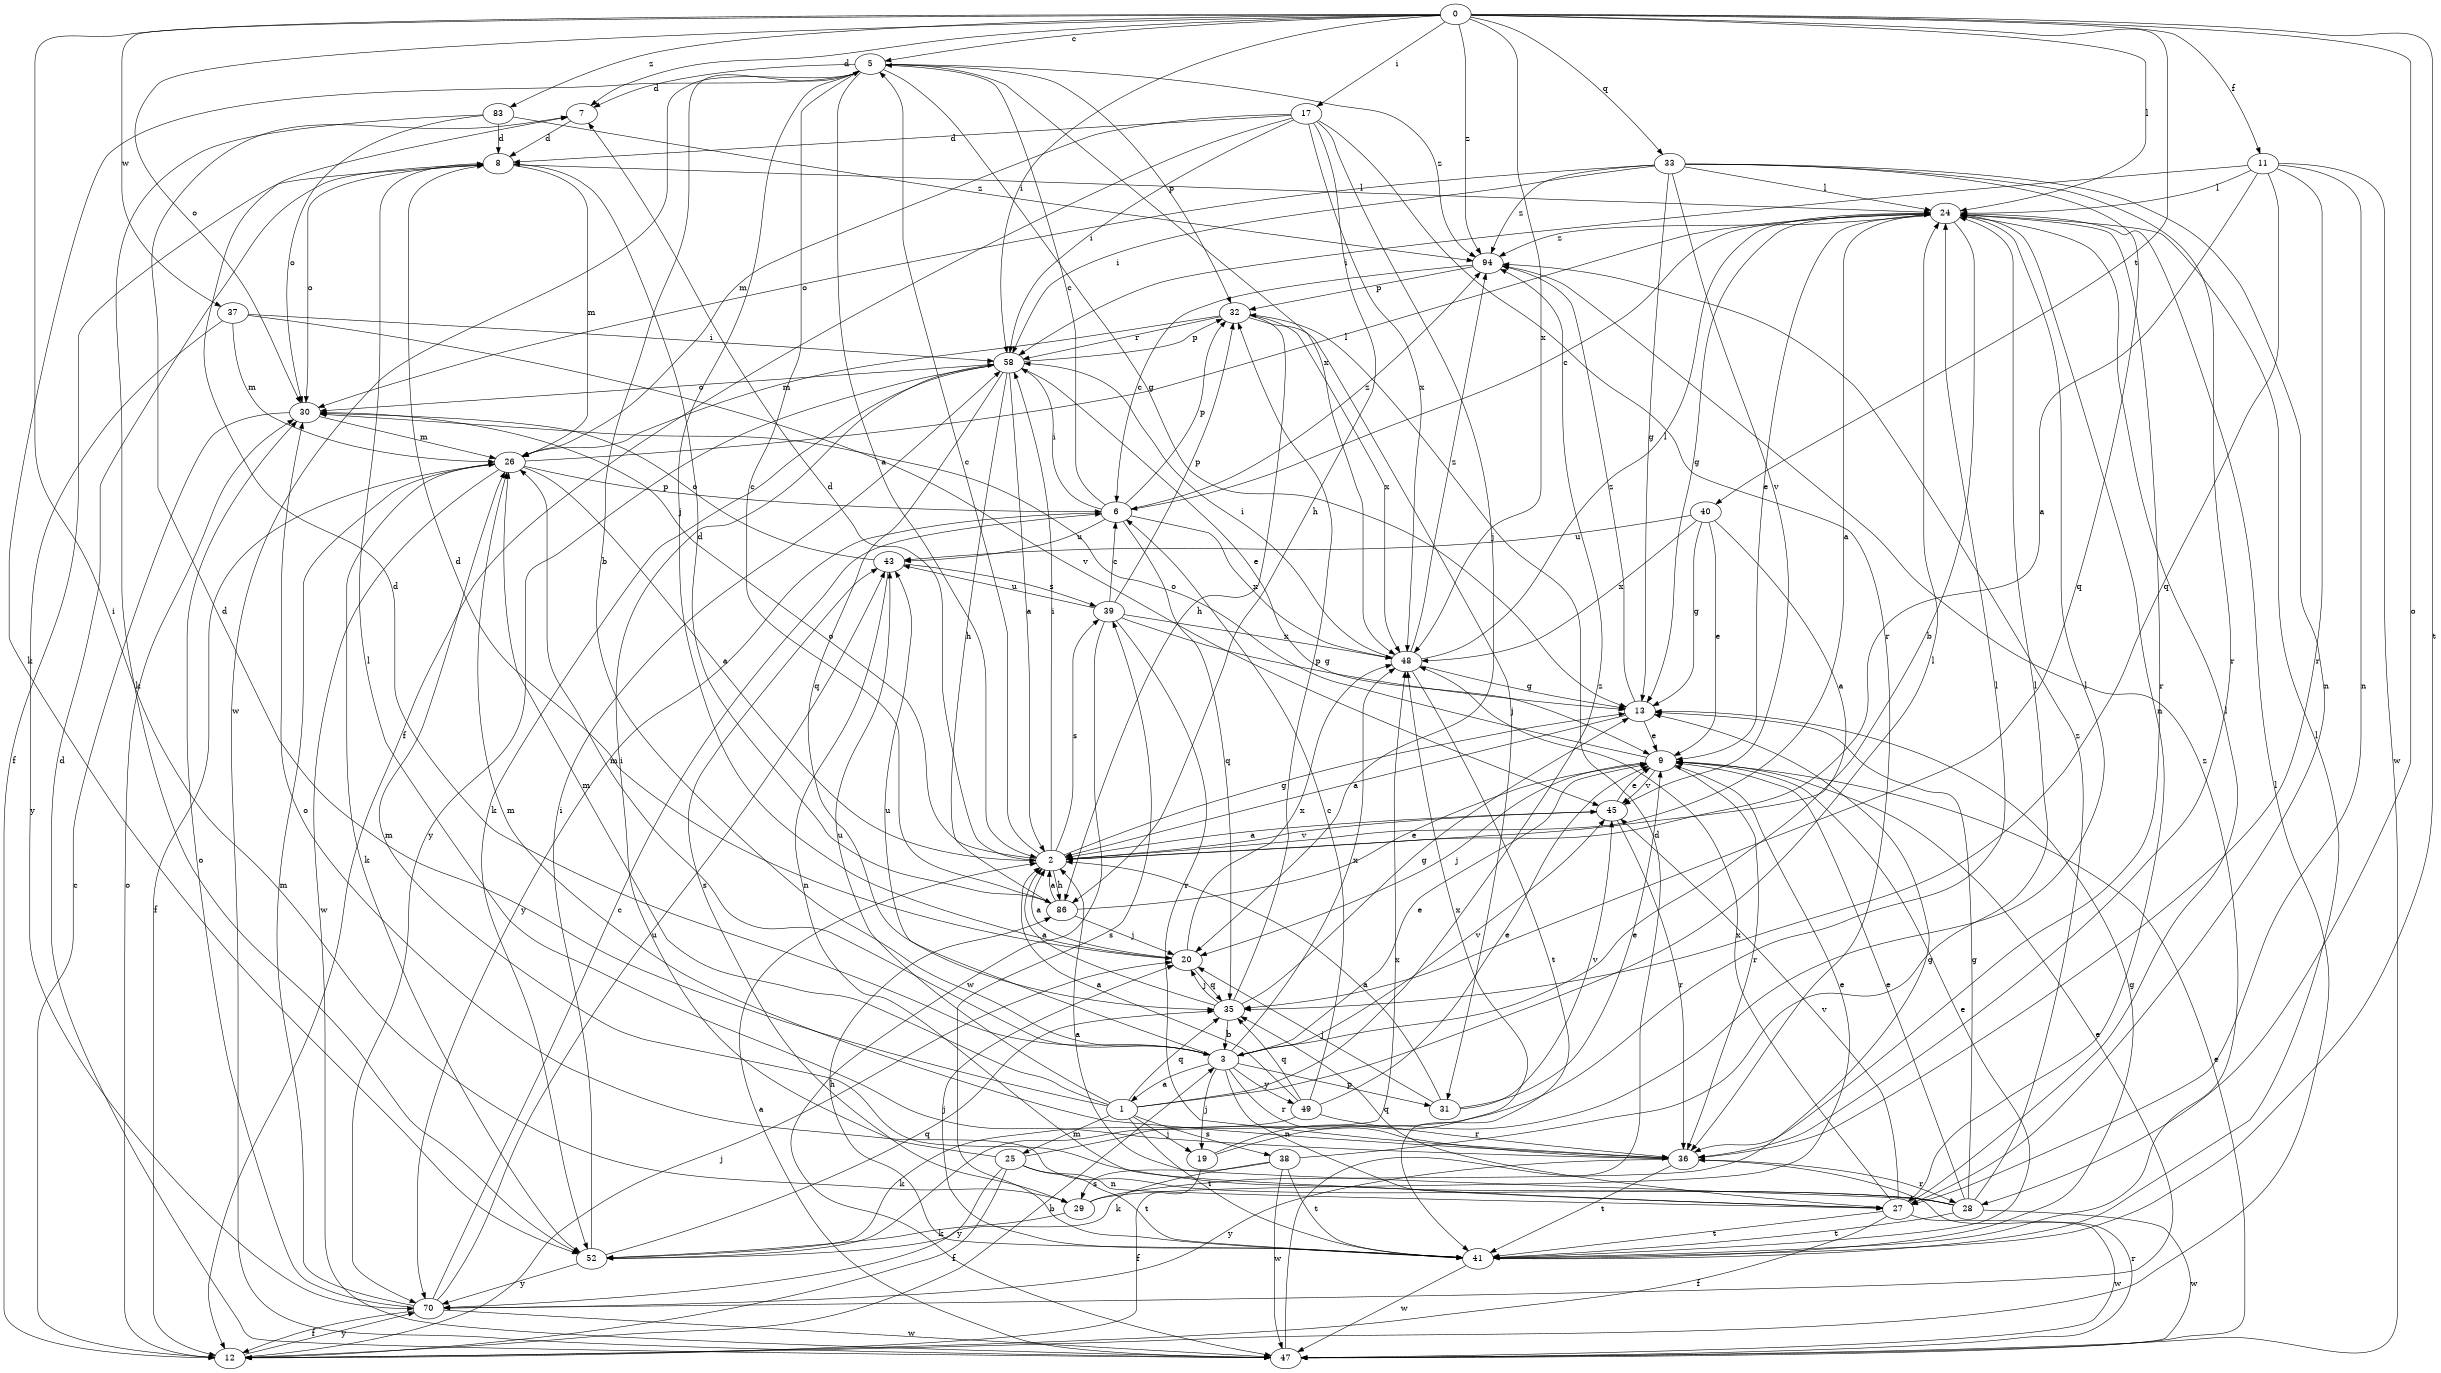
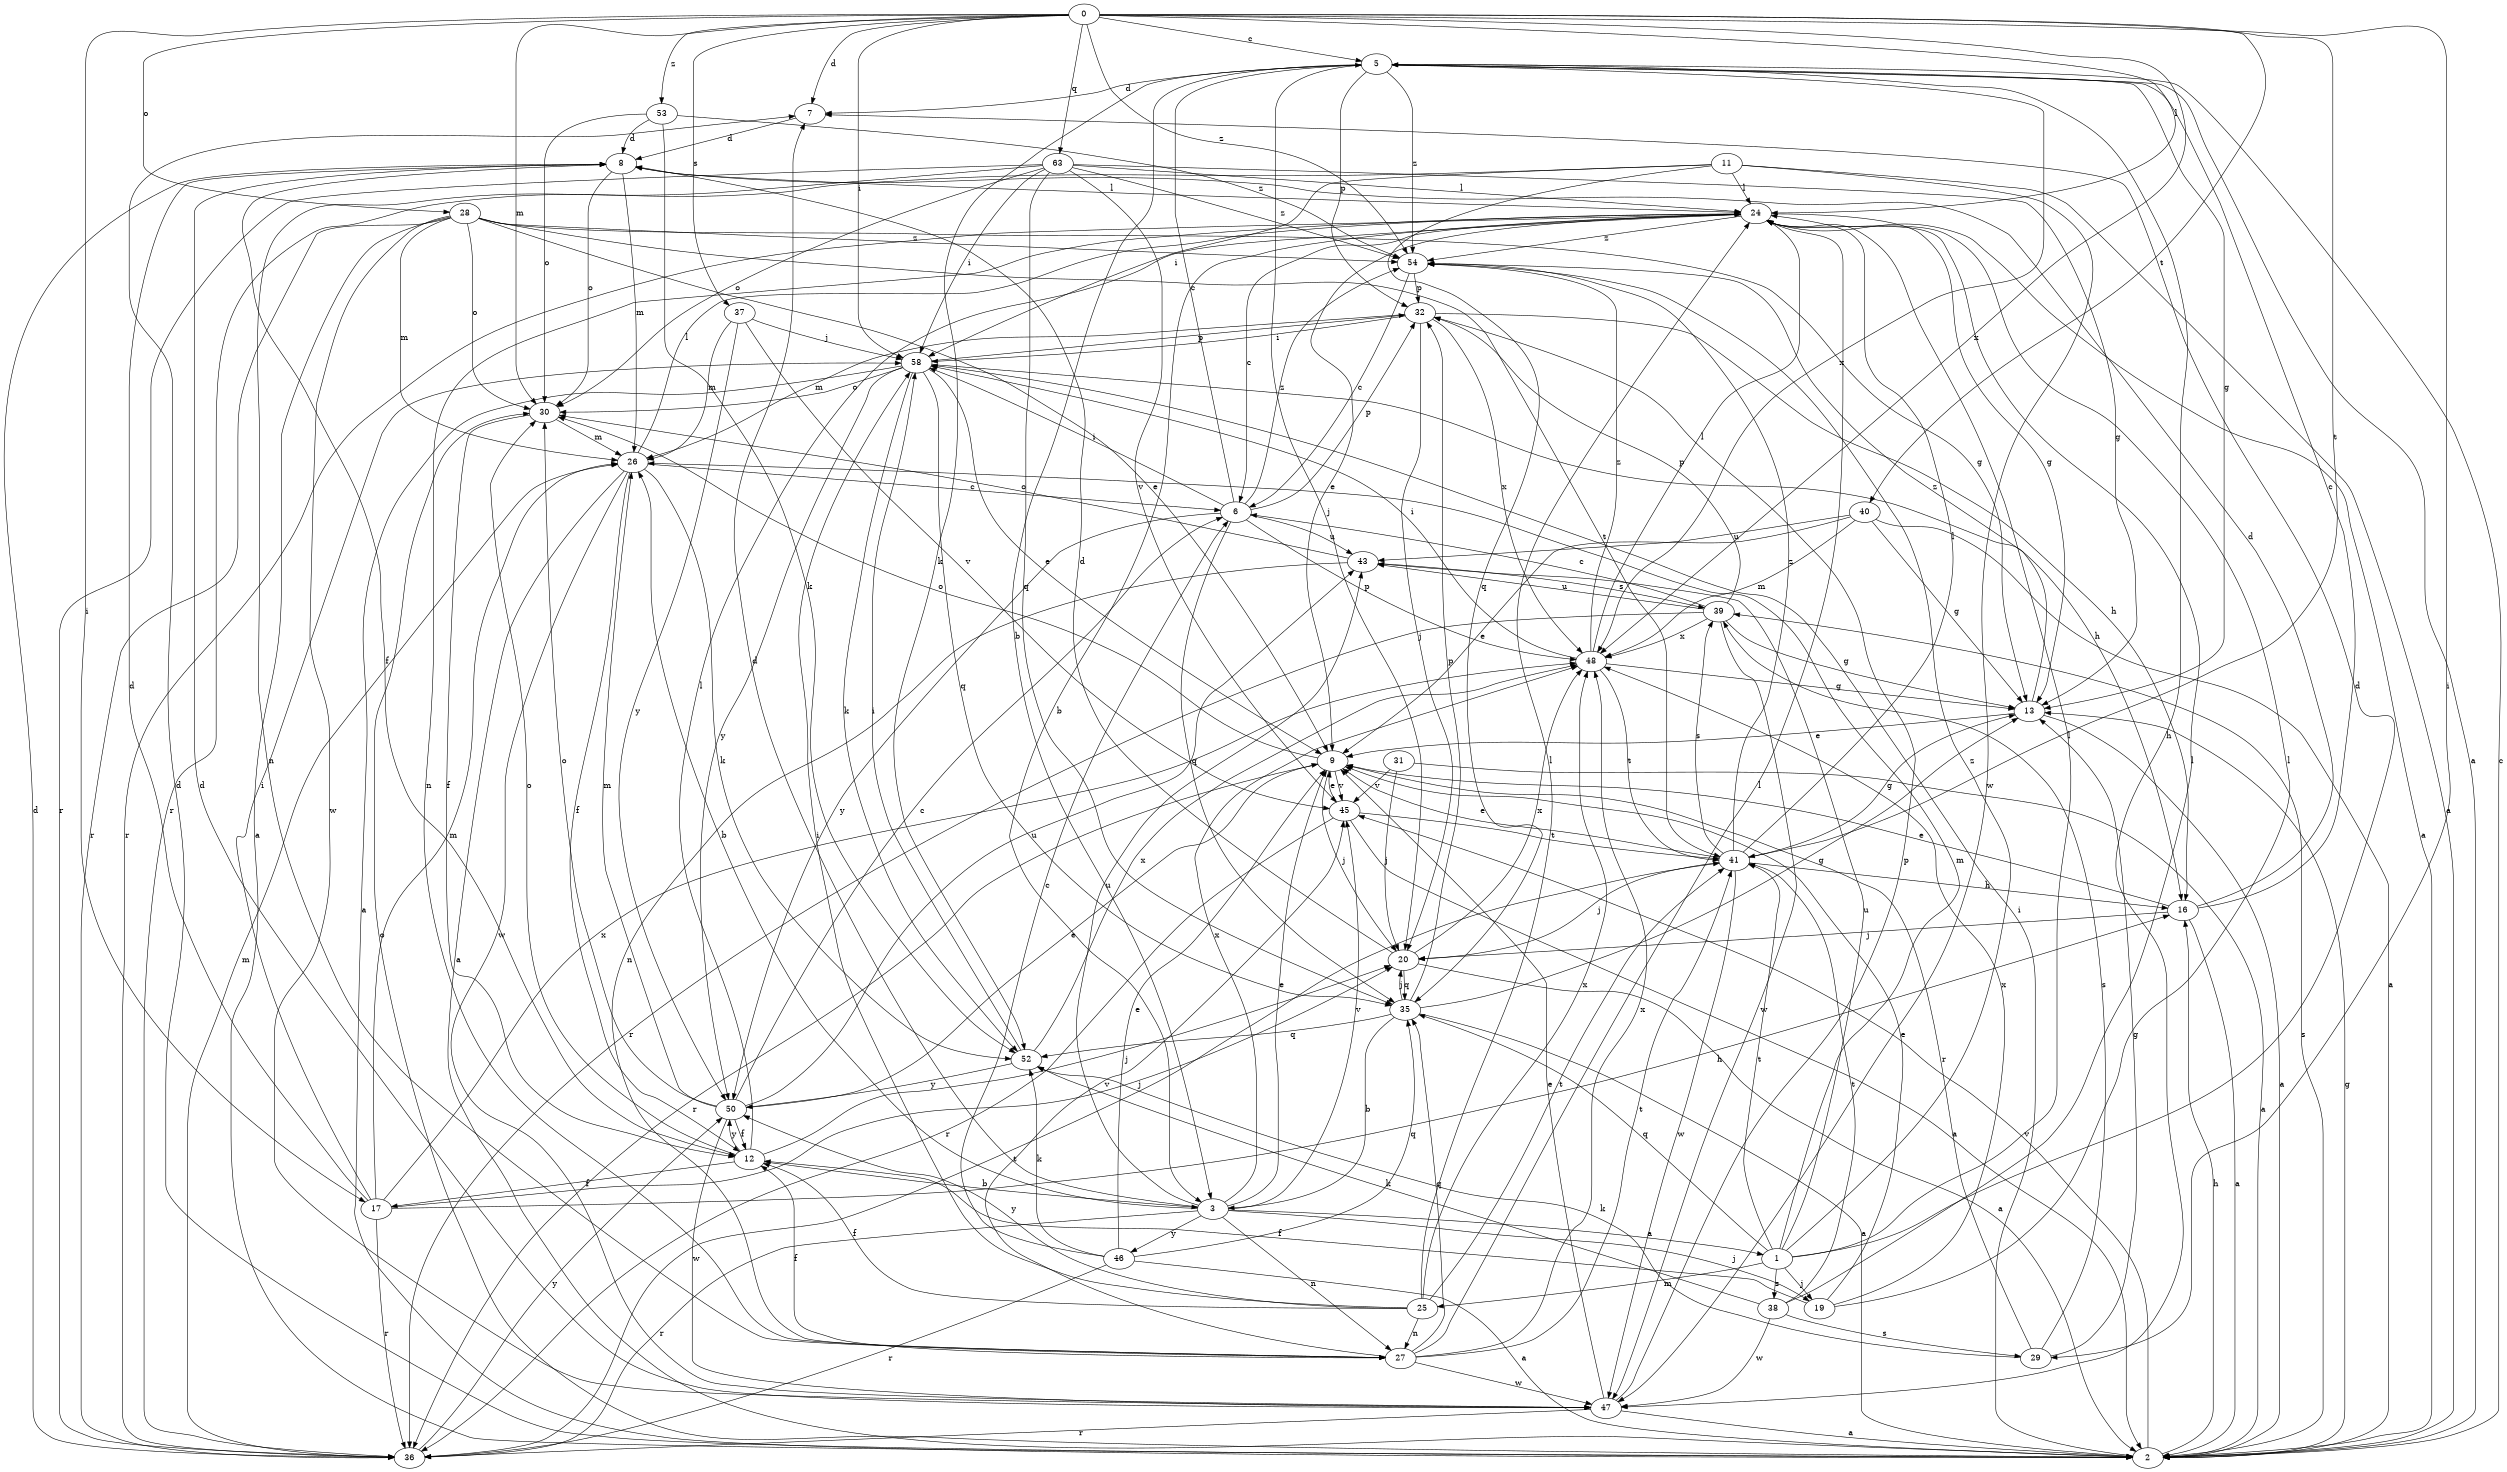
edge "0" -> "11": removed, label "f"
node "83": label "83" -> "53"
edge "0" -> "37": label "w" -> "s"
node "33": label "33" -> "63"
edge "0" -> "30": label "o" -> "m"
node "94": label "94" -> "54"
edge "37" -> "58": label "i" -> "j"
edge "32" -> "58": label "r" -> "i"
edge "26" -> "6": label "p" -> "c"
edge "17" -> "12": reversed
edge "6" -> "48": label "x" -> "p"
edge "40" -> "48": label "x" -> "m"
edge "36" -> "8": label "l" -> "d"
edge "32" -> "31": now "32" -> "20"
edge "5" -> "47": label "w" -> "h"
edge "3" -> "26": label "m" -> "b"
edge "11" -> "27": removed, label "n"
edge "2" -> "24": reversed
edge "47" -> "32": label "d" -> "p"
edge "45" -> "41": added, label "t"
edge "30" -> "12": label "c" -> "f"
node "86": label "86" -> "16"
edge "29" -> "43": now "29" -> "39"
edge "31" -> "9": now "19" -> "9"
edge "29" -> "9": label "e" -> "r"
edge "25" -> "48": added, label "x"
edge "3" -> "31": removed, label "p"
node "49": label "49" -> "46"
edge "52" -> "35": reversed
edge "36" -> "28": reversed
node "70": label "70" -> "50"
